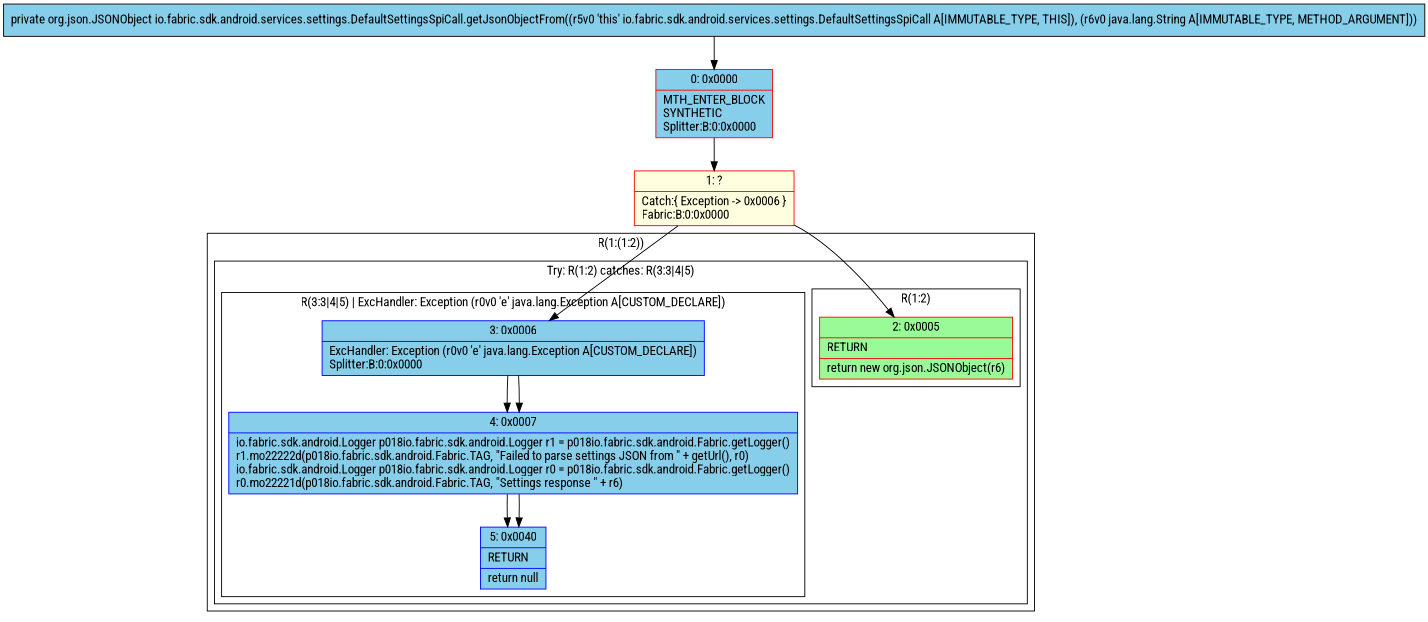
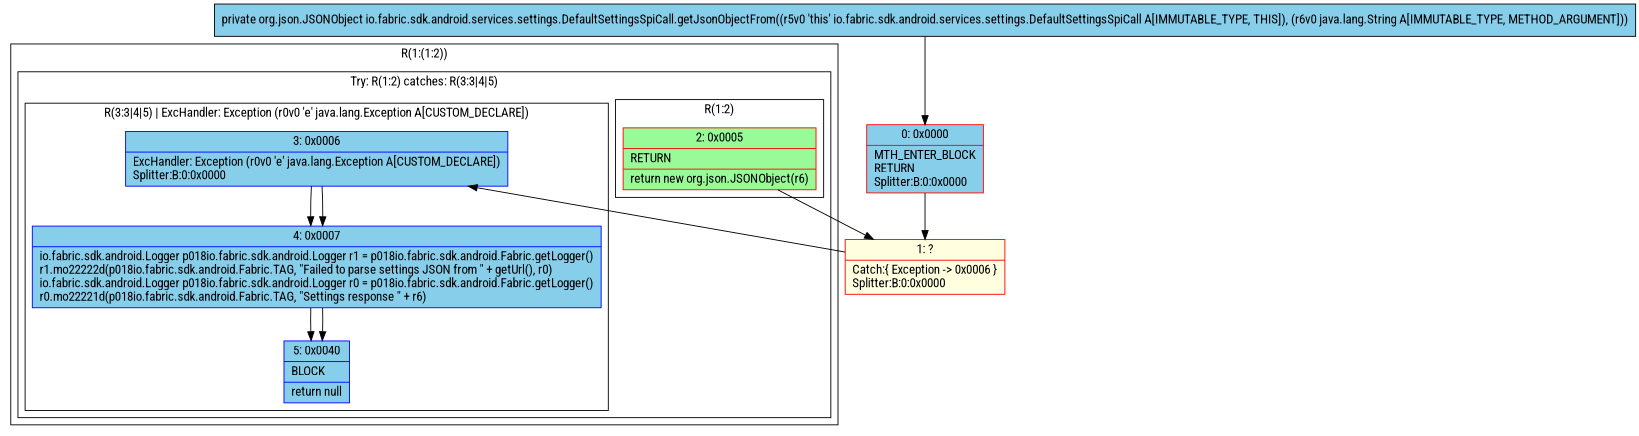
node "0: 0x0000": text "SYNTHETIC" -> "RETURN"
node "1: ?": text "Fabric:B:0:0x0000" -> "Splitter:B:0:0x0000"
edge "1: ?" -> "2: 0x0005": reversed
node "5: 0x0040": text "RETURN" -> "BLOCK"
